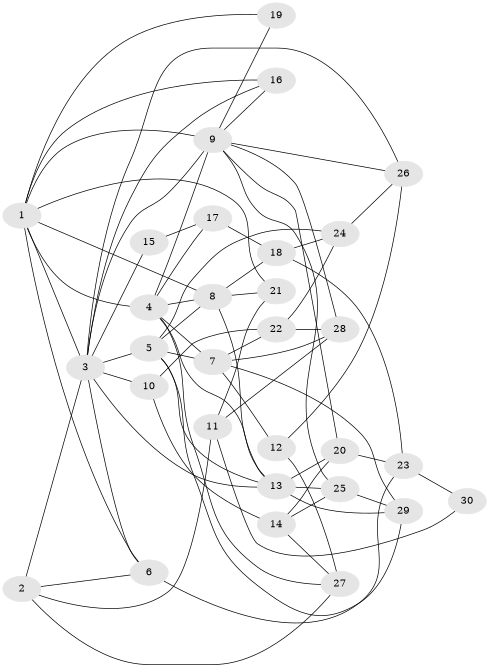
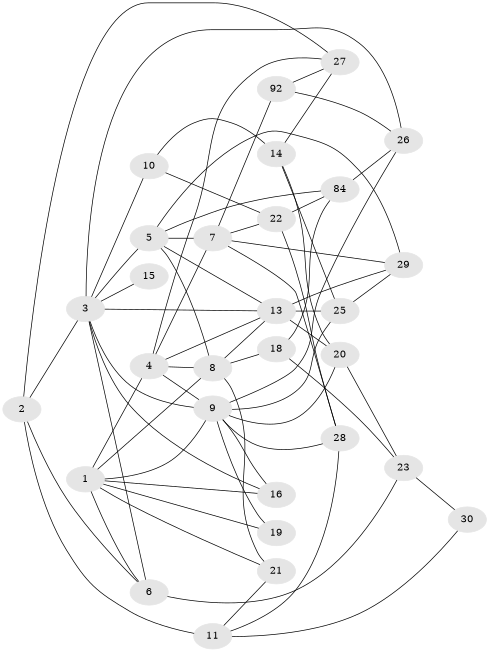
node "17": removed
node "24": label "24" -> "84"
edge "1" -- "3": removed
node "12": label "12" -> "92"
